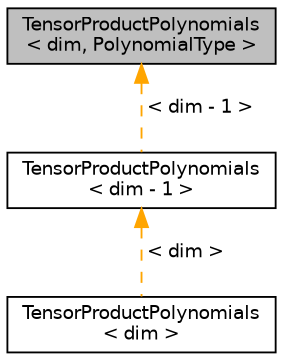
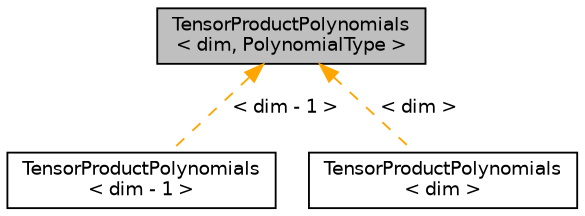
edge "TensorProductPolynomials < dim >" -> "TensorProductPolynomials < dim - 1 >": now "TensorProductPolynomials < dim >" -> "TensorProductPolynomials < dim, PolynomialType >"
